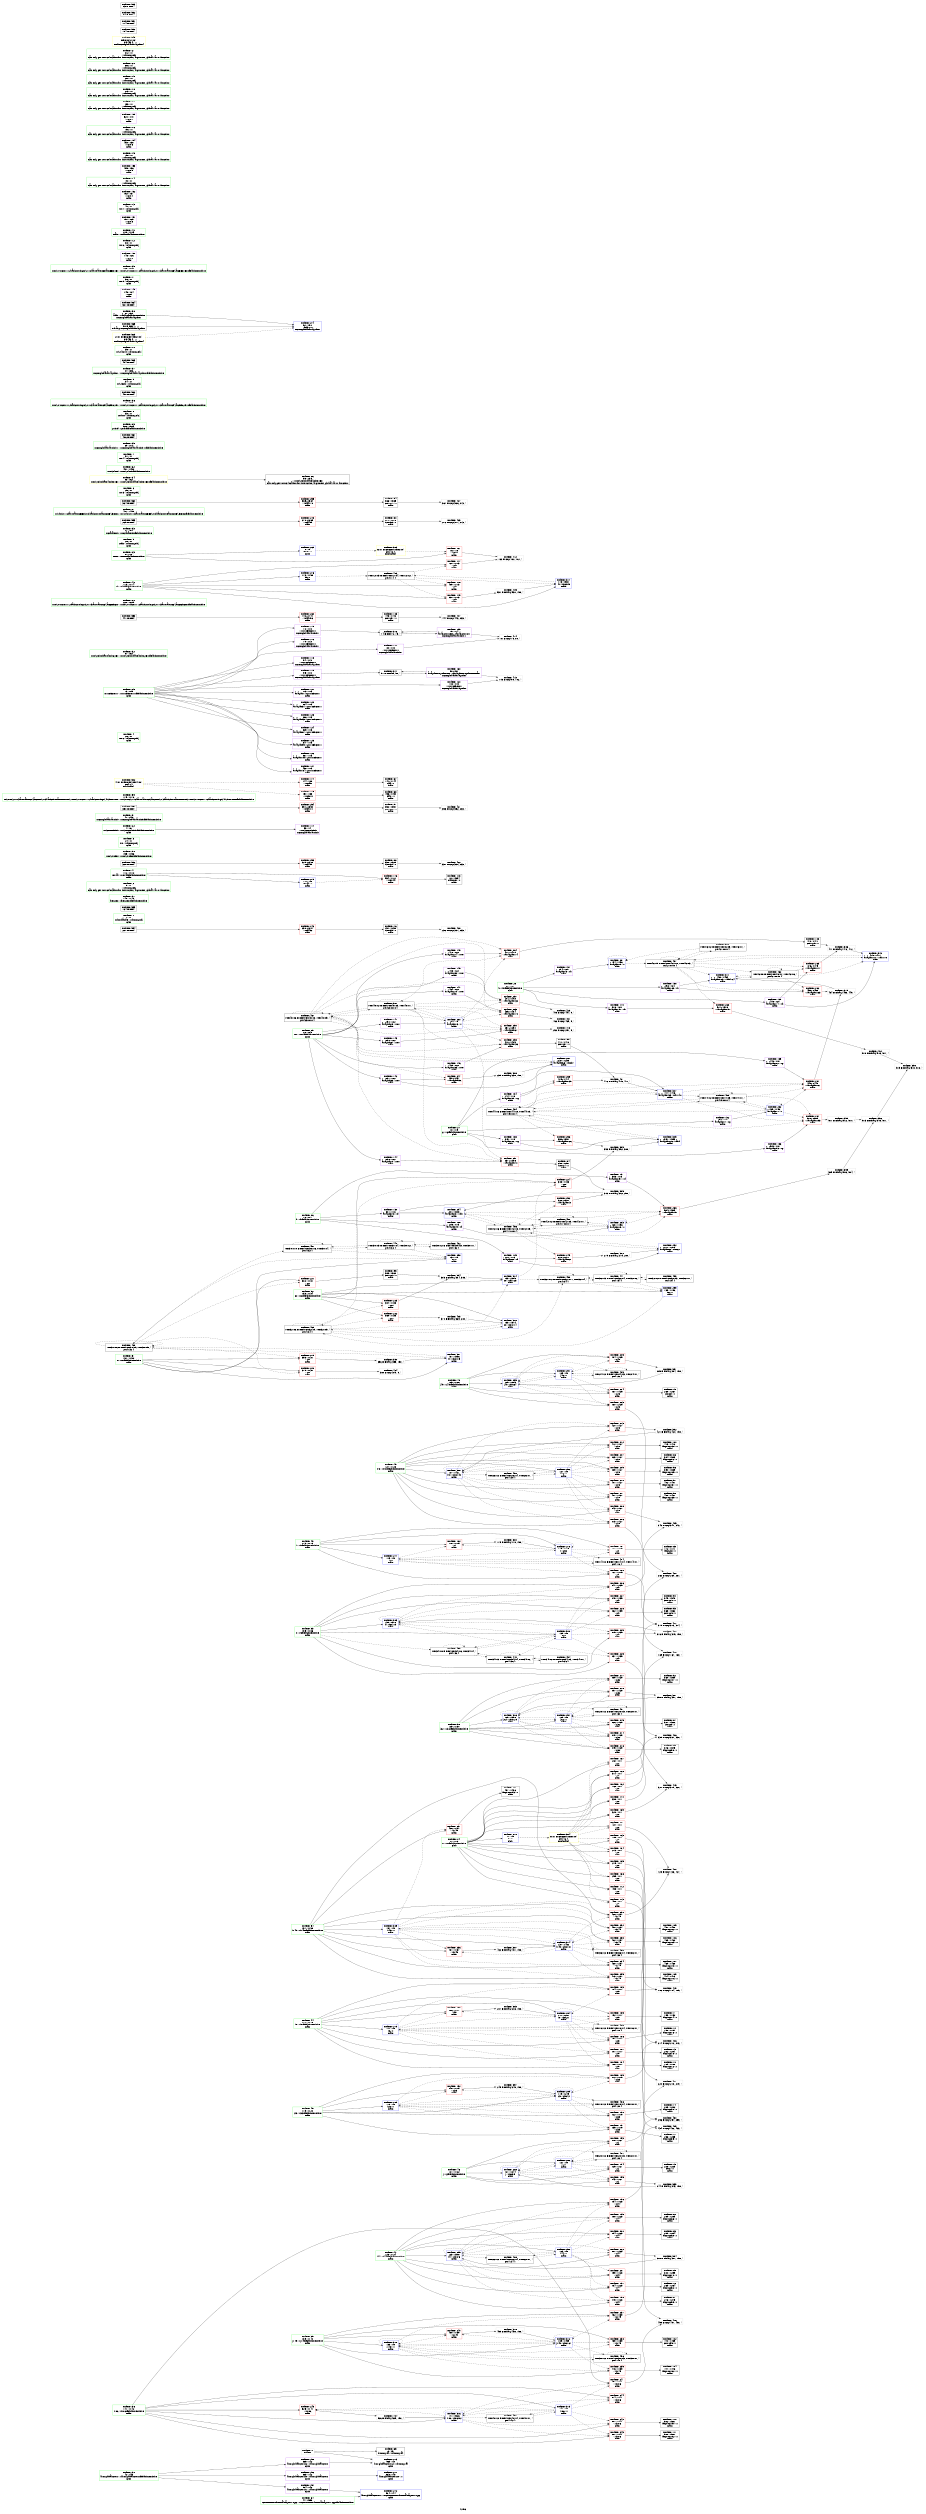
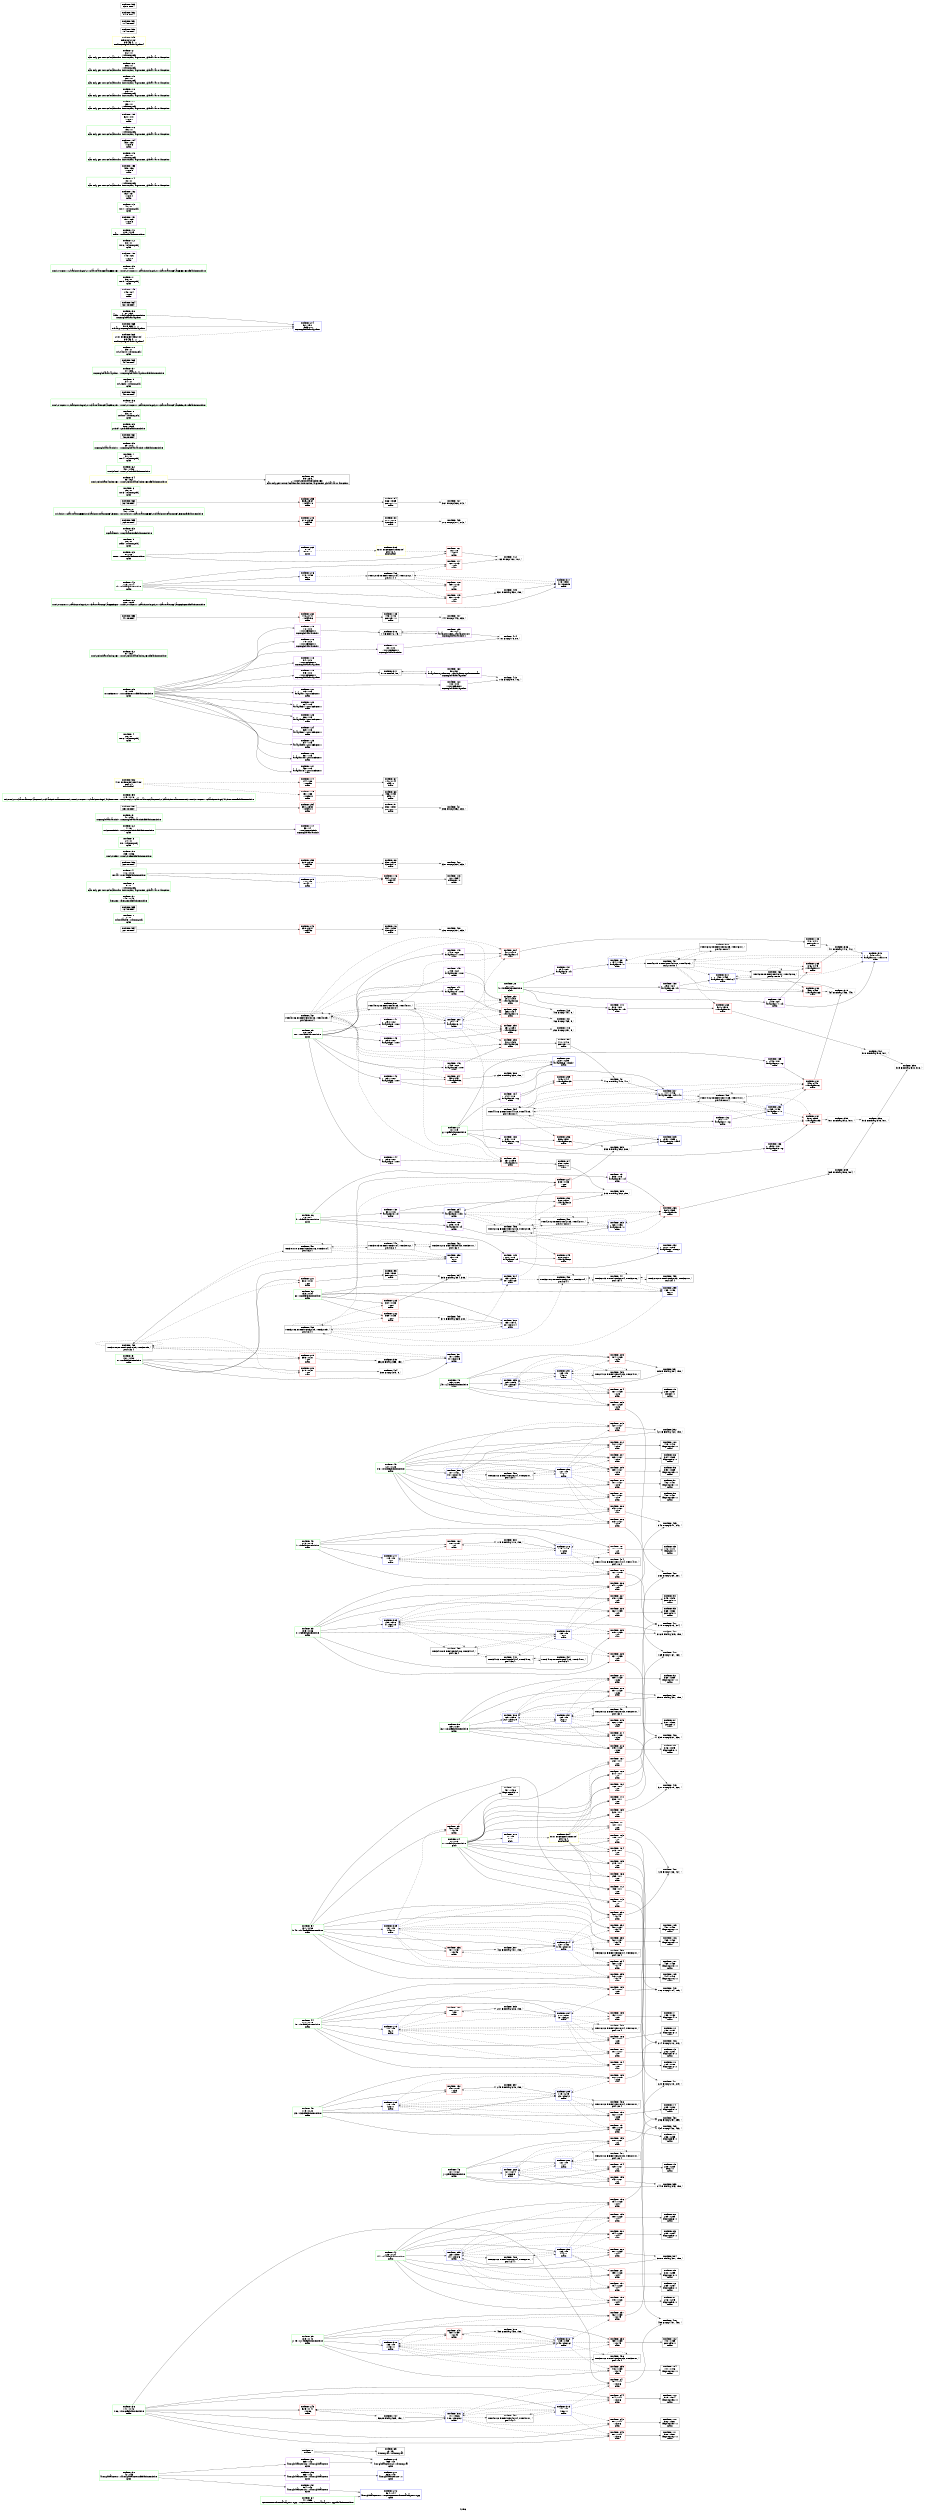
node "NodeID: 382": removed
edge "NodeID: 53" -> "NodeID: 459": now "NodeID: 303" -> "NodeID: 459"
node "NodeID: 112": added
